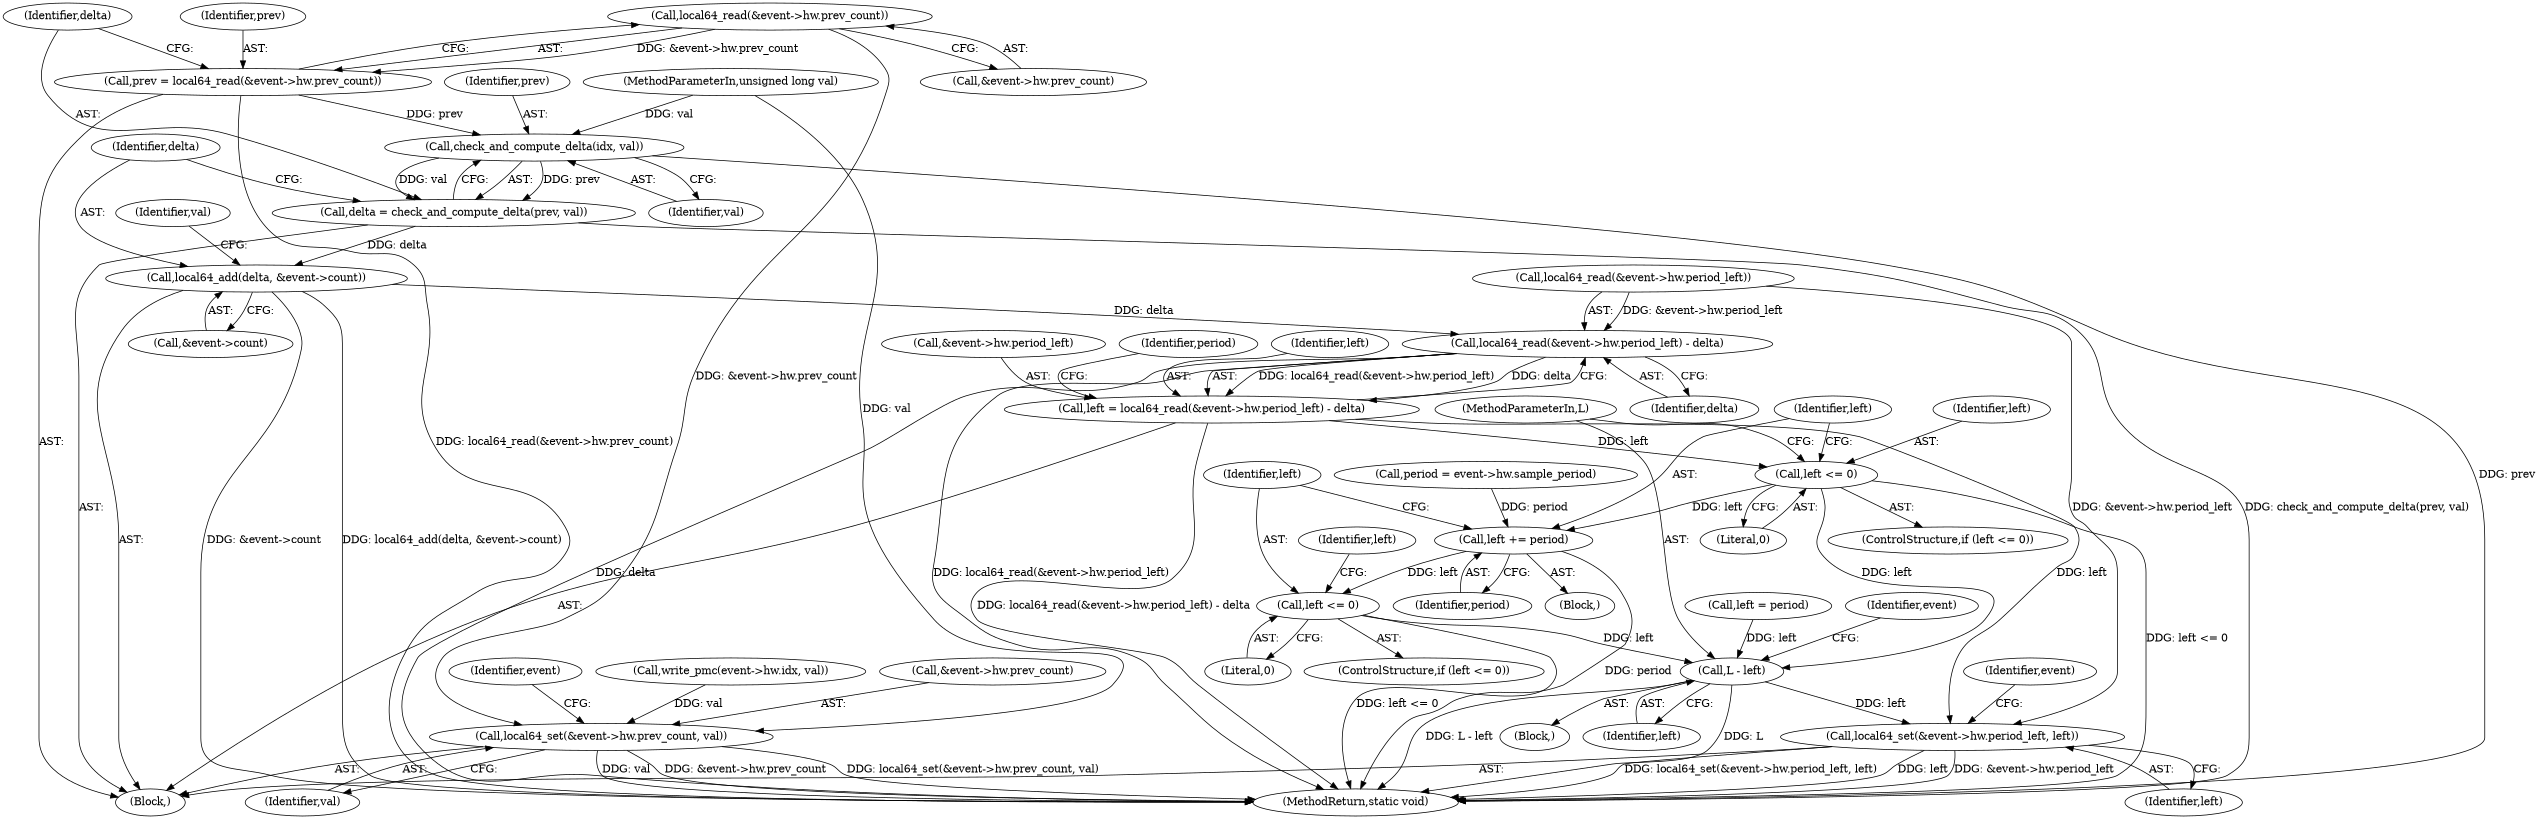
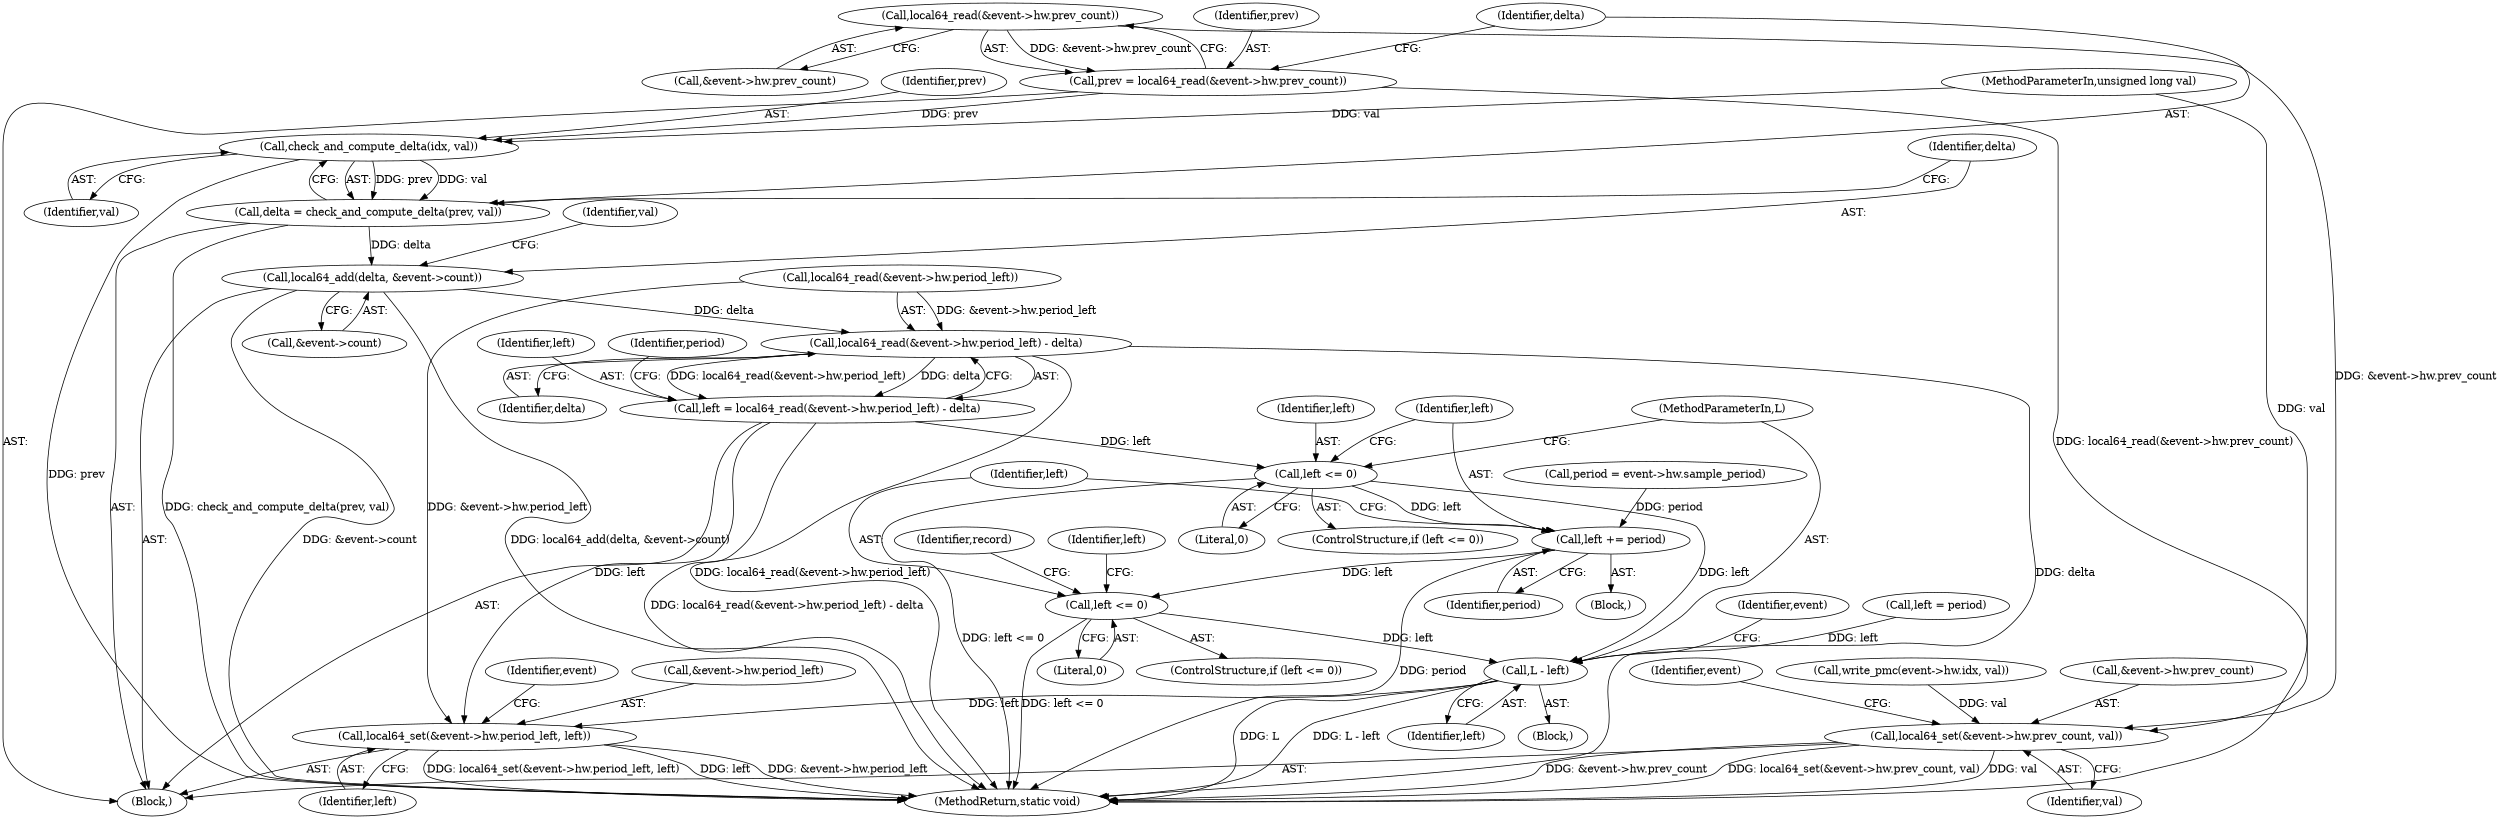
edge "(Call,&event->hw.period_left)" -> "(Call,left = local64_read(&event->hw.period_left) - delta)": now "(Call,&event->hw.period_left)" -> "(Call,local64_set(&event->hw.period_left, left))"
node "(Identifier,record)": added
